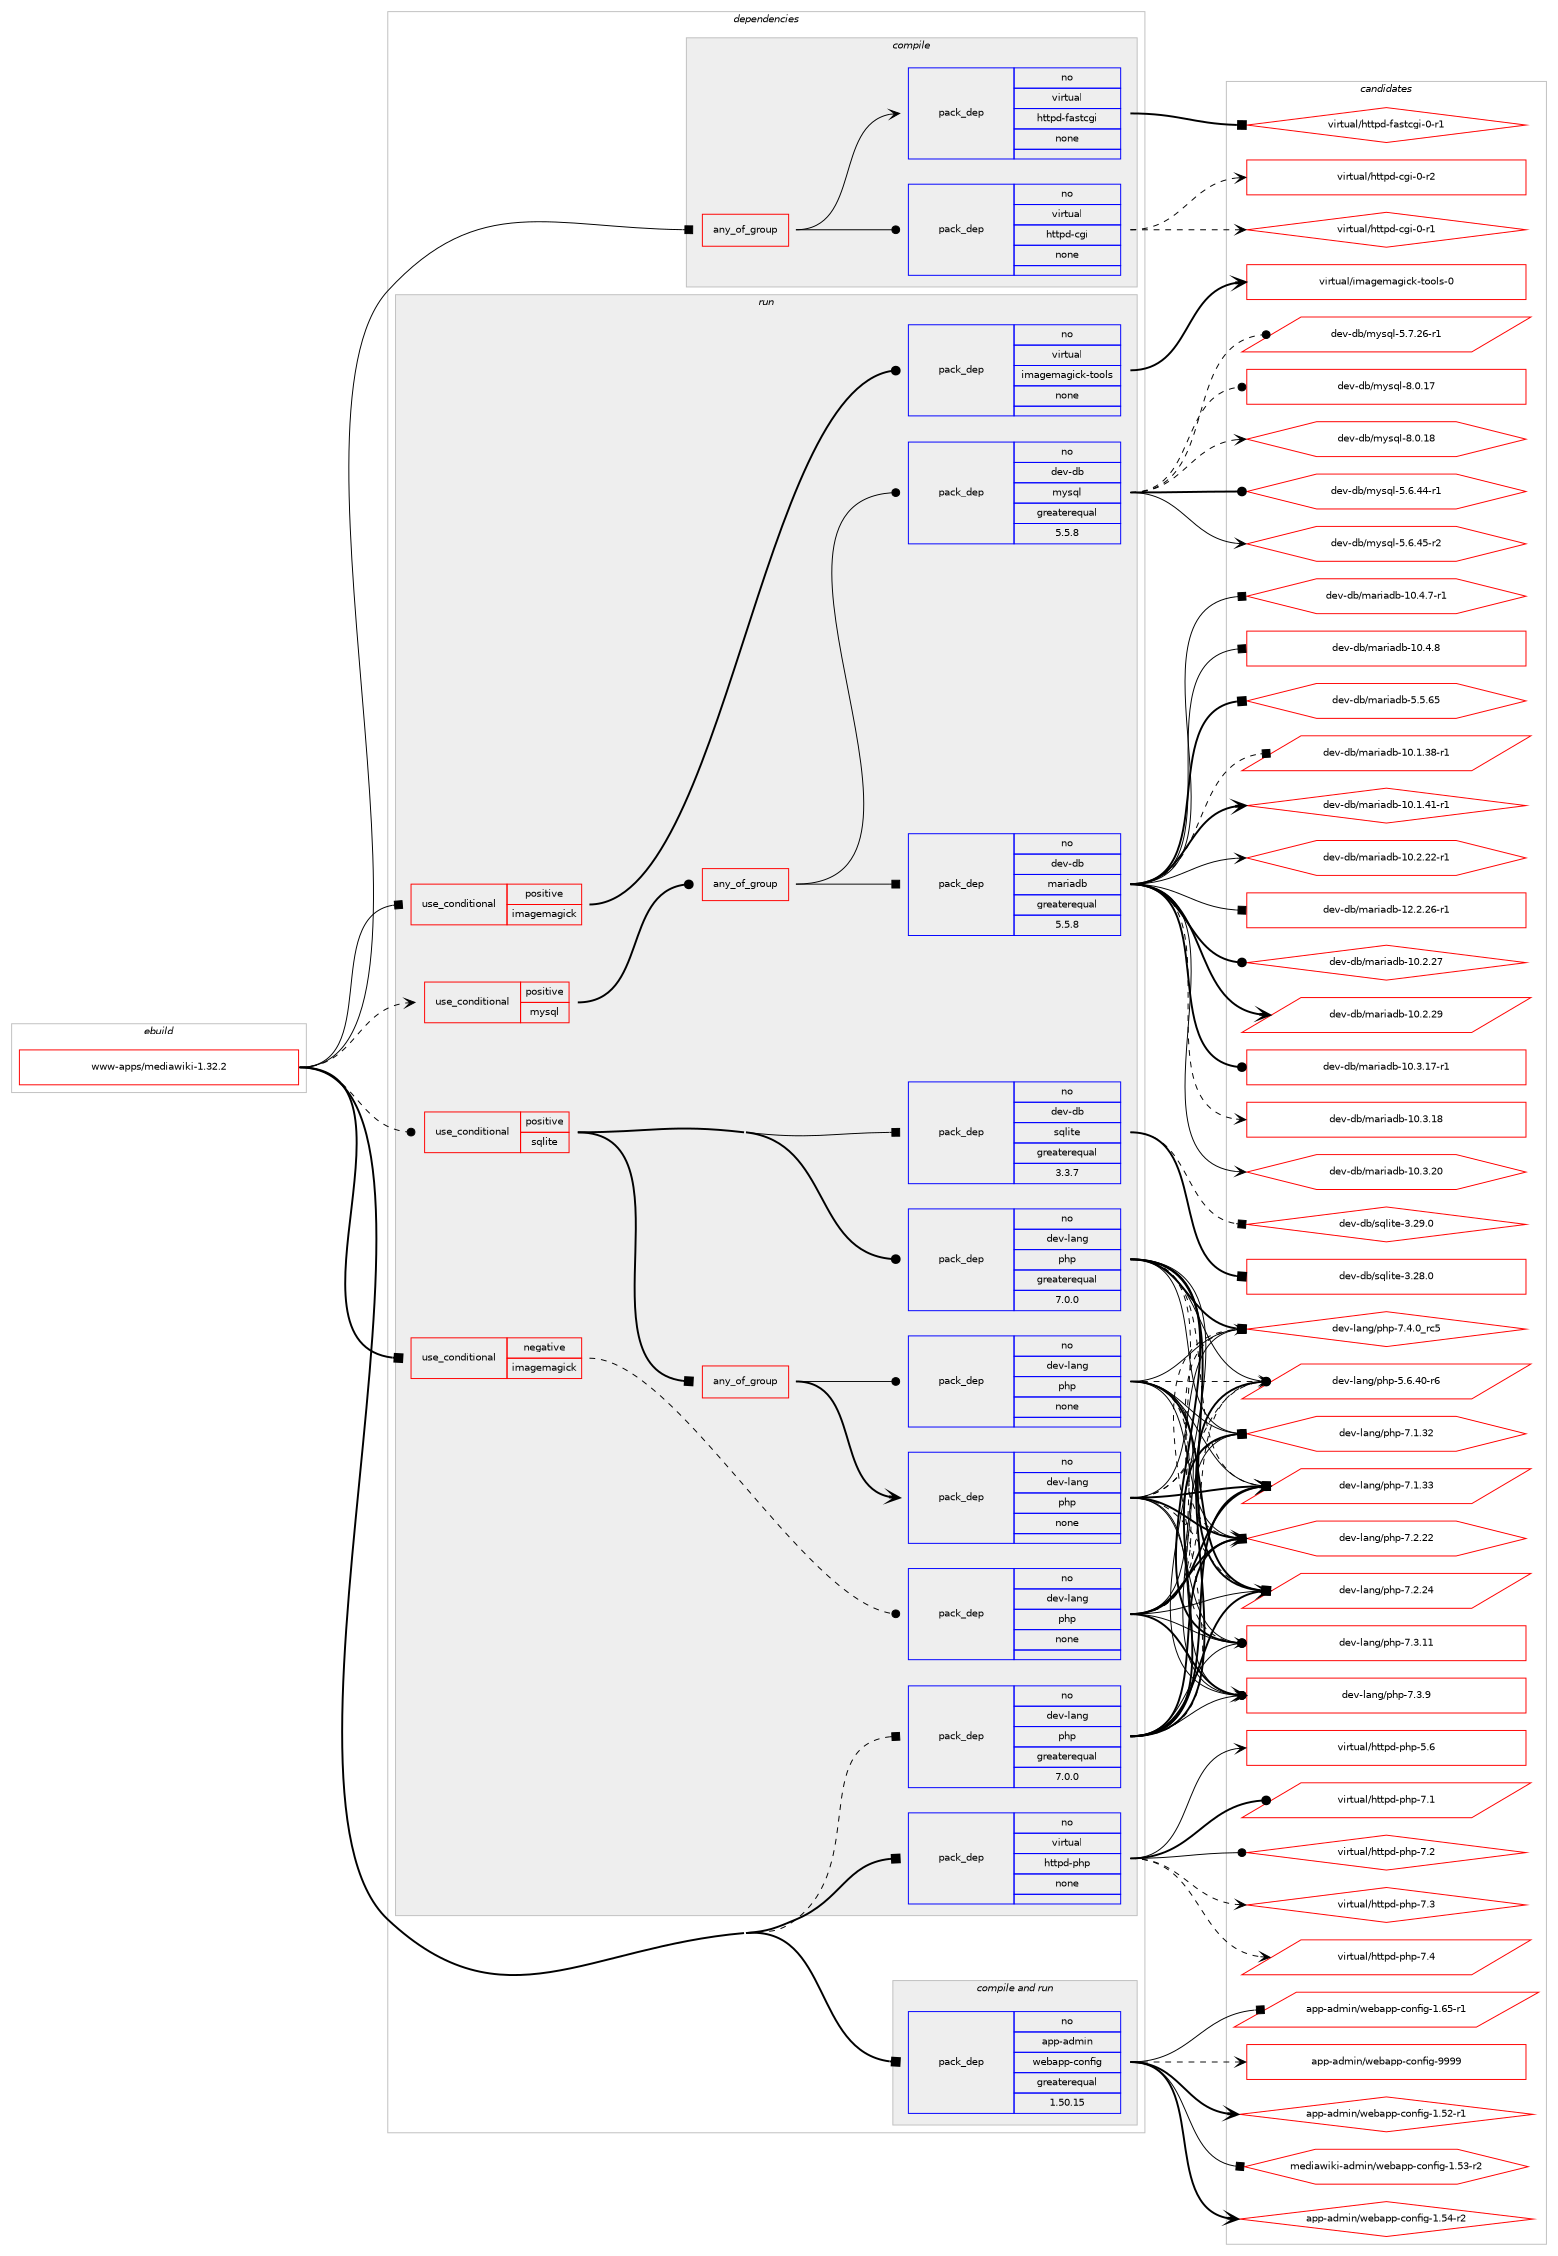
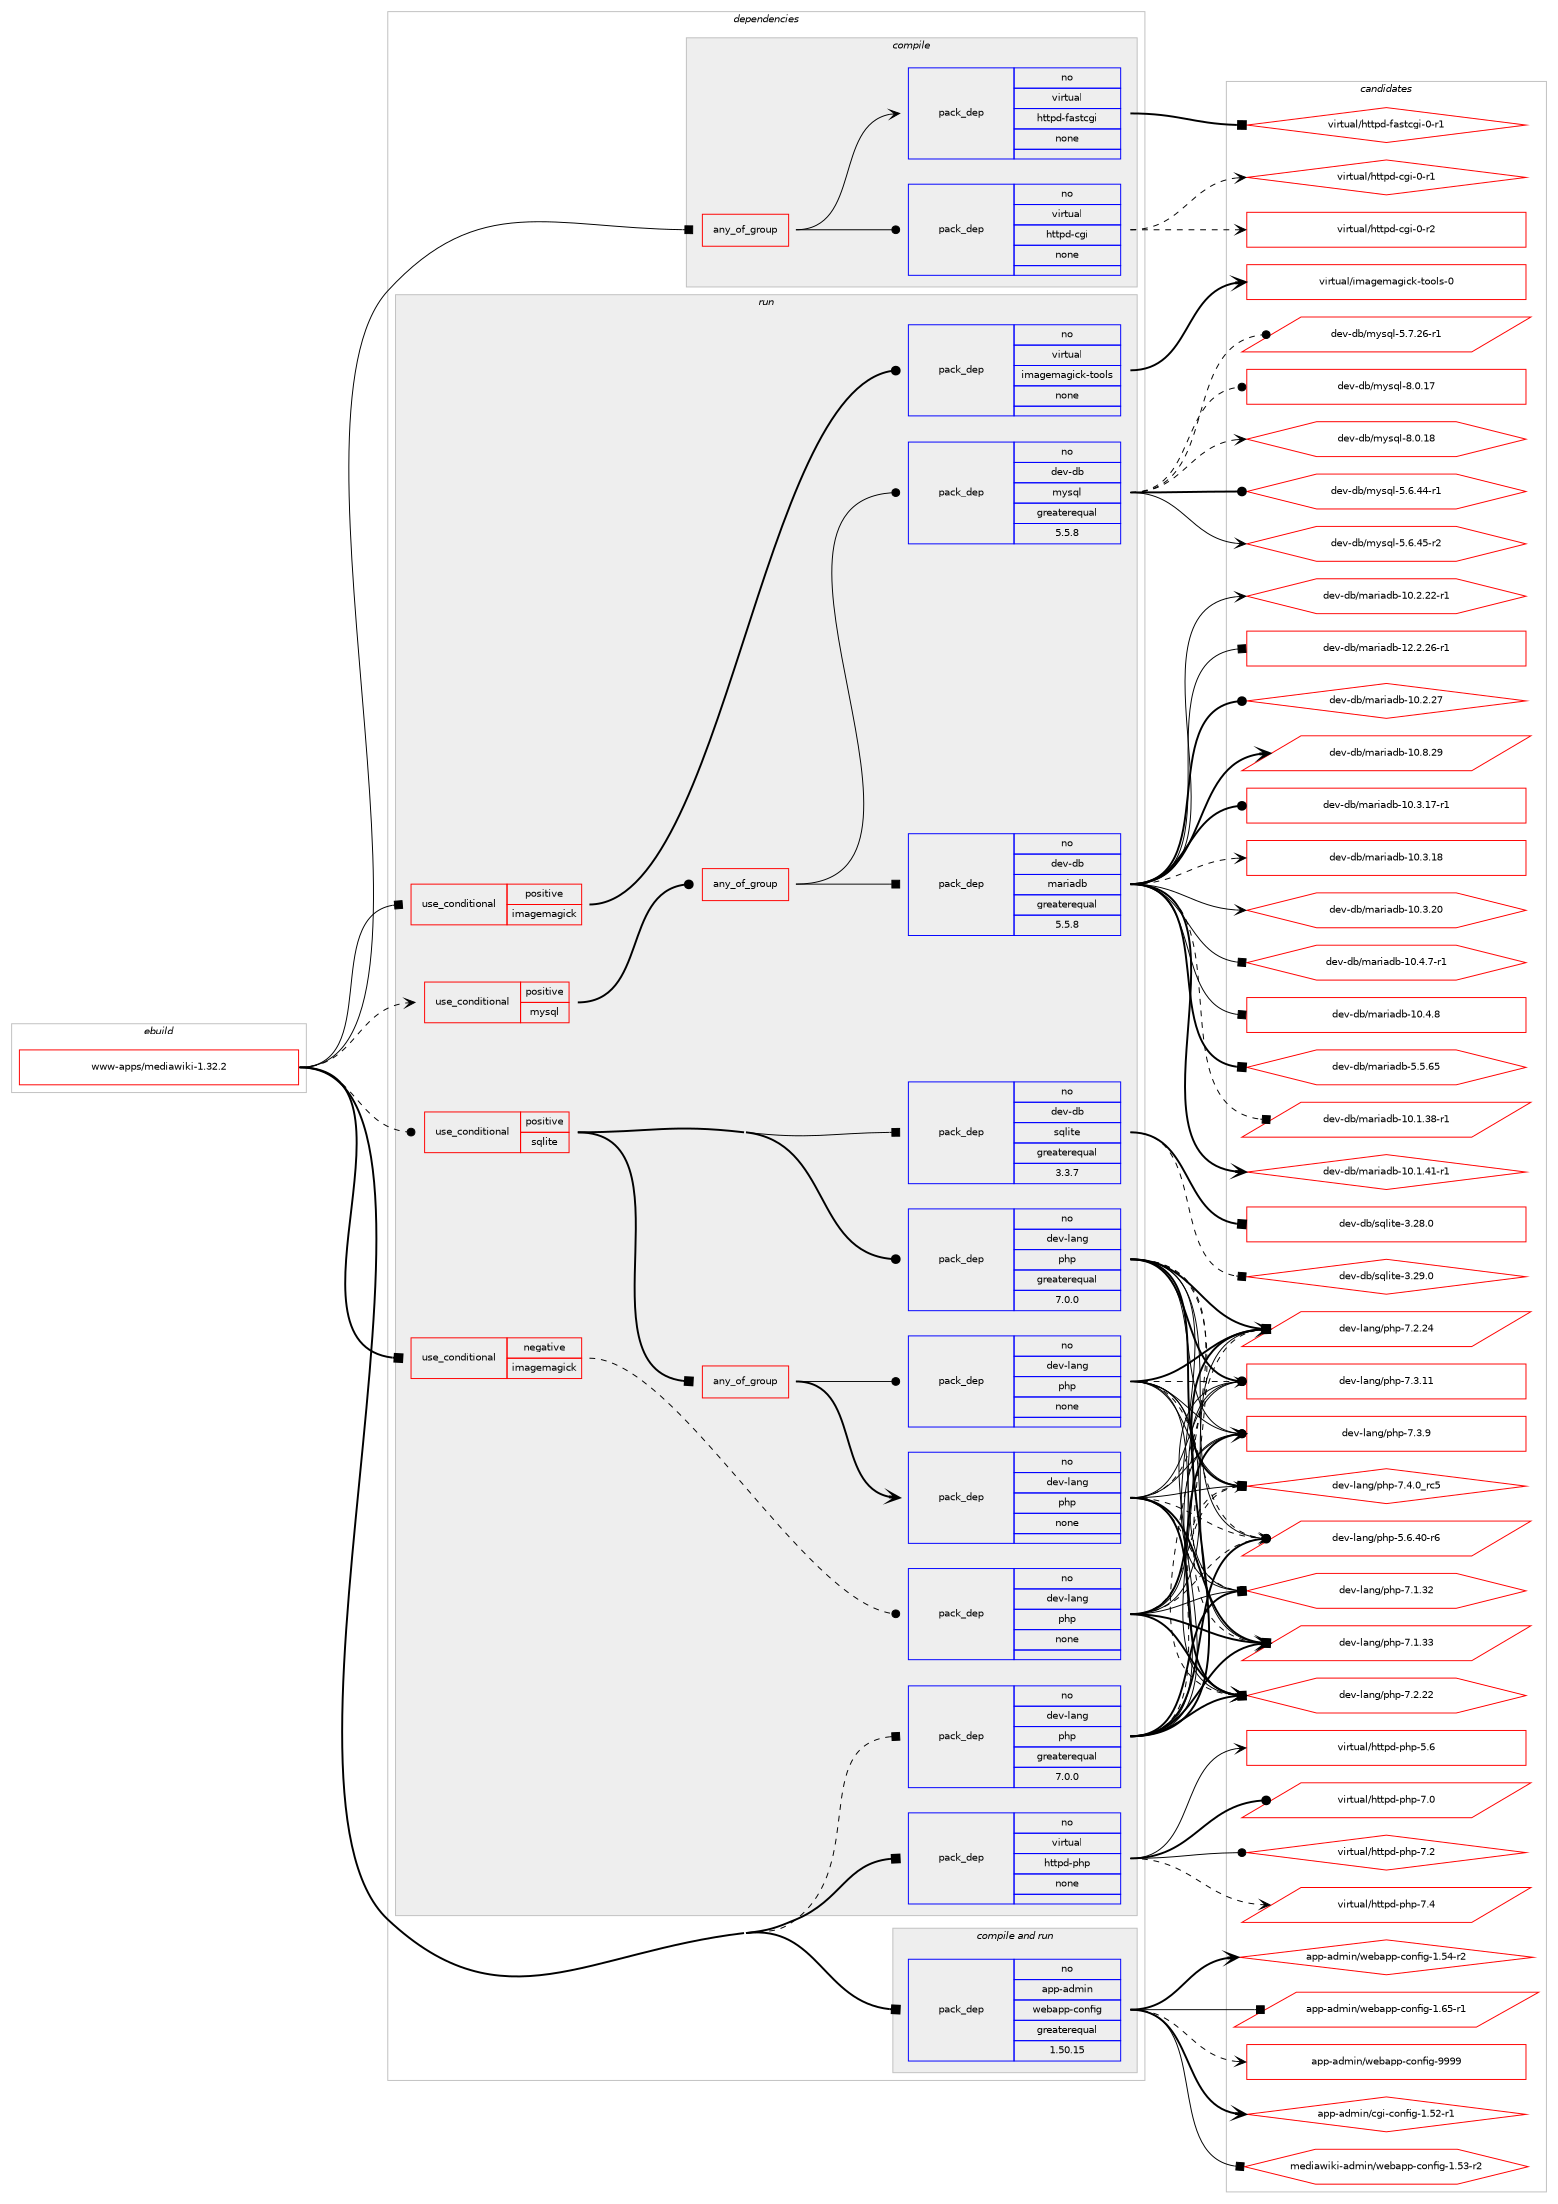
node "dev-db/mariadb-10.2.29": label "dev-db/mariadb-10.2.29" -> "dev-db/mariadb-10.8.29"
node "virtual/httpd-php-7.1": label "virtual/httpd-php-7.1" -> "virtual/httpd-php-7.0"
node "virtual/httpd-php-7.3": removed
node "app-admin/webapp-config-1.52-r1": label "app-admin/webapp-config-1.52-r1" -> "app-admin/cgi-config-1.52-r1"
